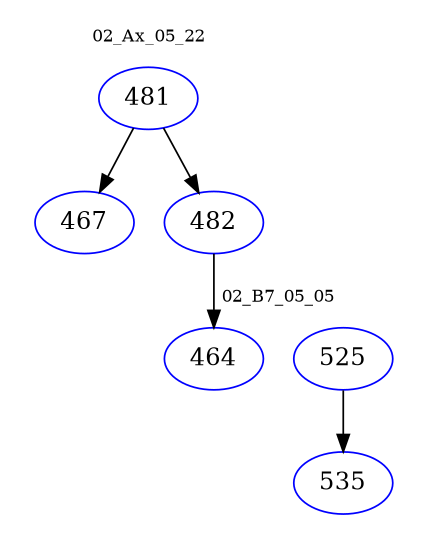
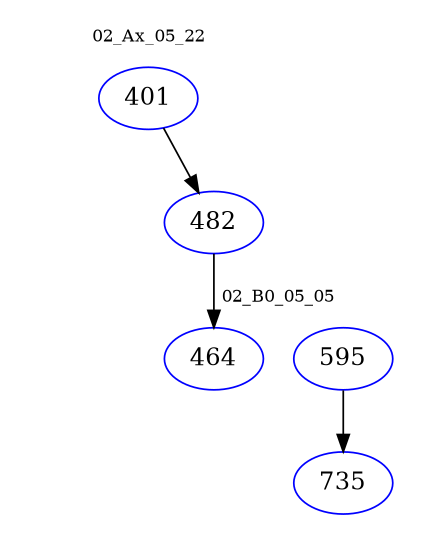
node "481": label "481" -> "401"
node "467": removed
cluster "02_B7_05_05": label "02_B7_05_05" -> "02_B0_05_05"
node "525": label "525" -> "595"
node "535": label "535" -> "735"
